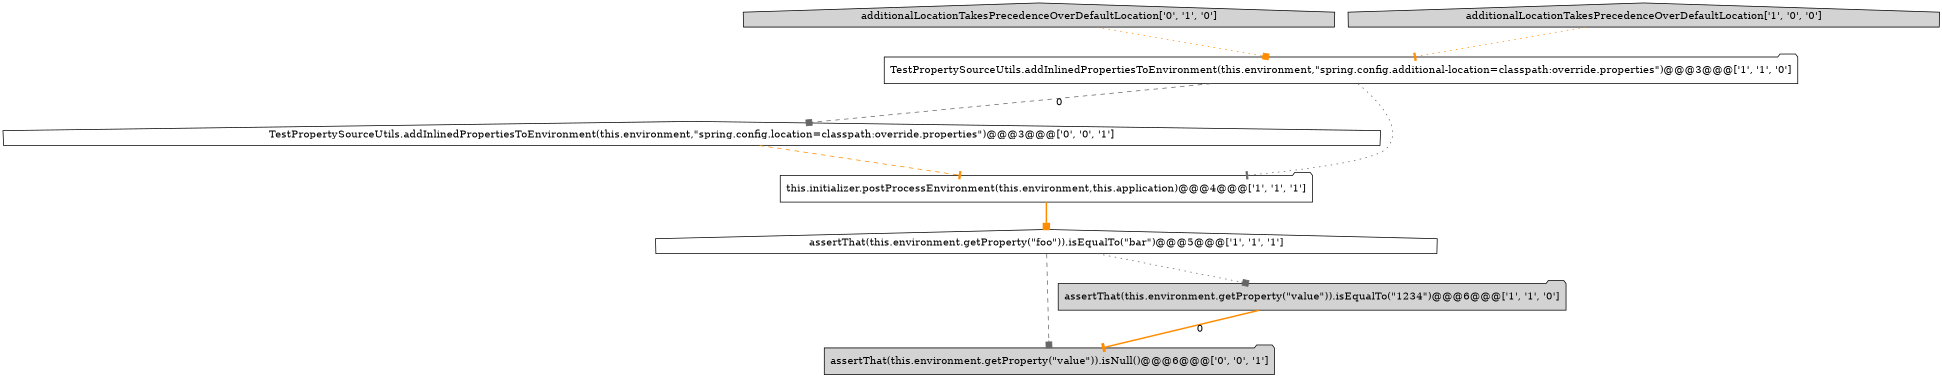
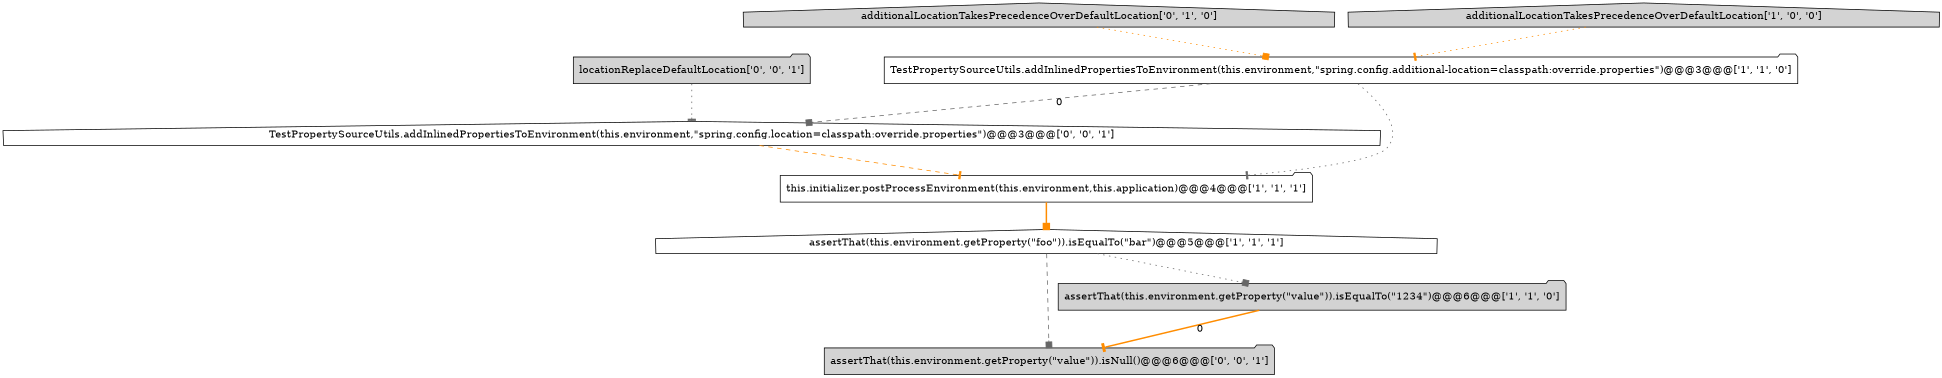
node "locationReplaceDefaultLocation['0', '0', '1']": added
